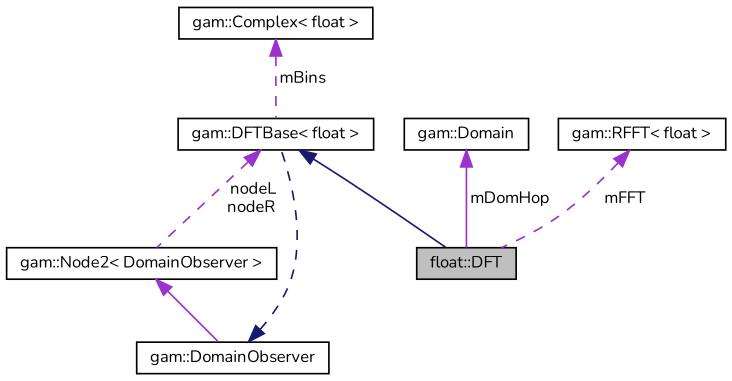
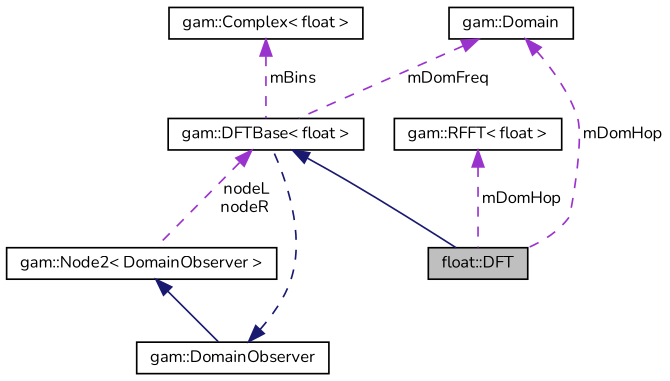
edge "gam::DFTBase< float >" -> "gam::Domain": added, label "mDomFreq"
edge "float::DFT" -> "gam::RFFT< float >": label " mFFT" -> " mDomHop"
edge "float::DFT" -> "gam::Domain": style solid -> dashed
edge "gam::DomainObserver" -> "gam::Node2< DomainObserver >": color darkorchid3 -> midnightblue
